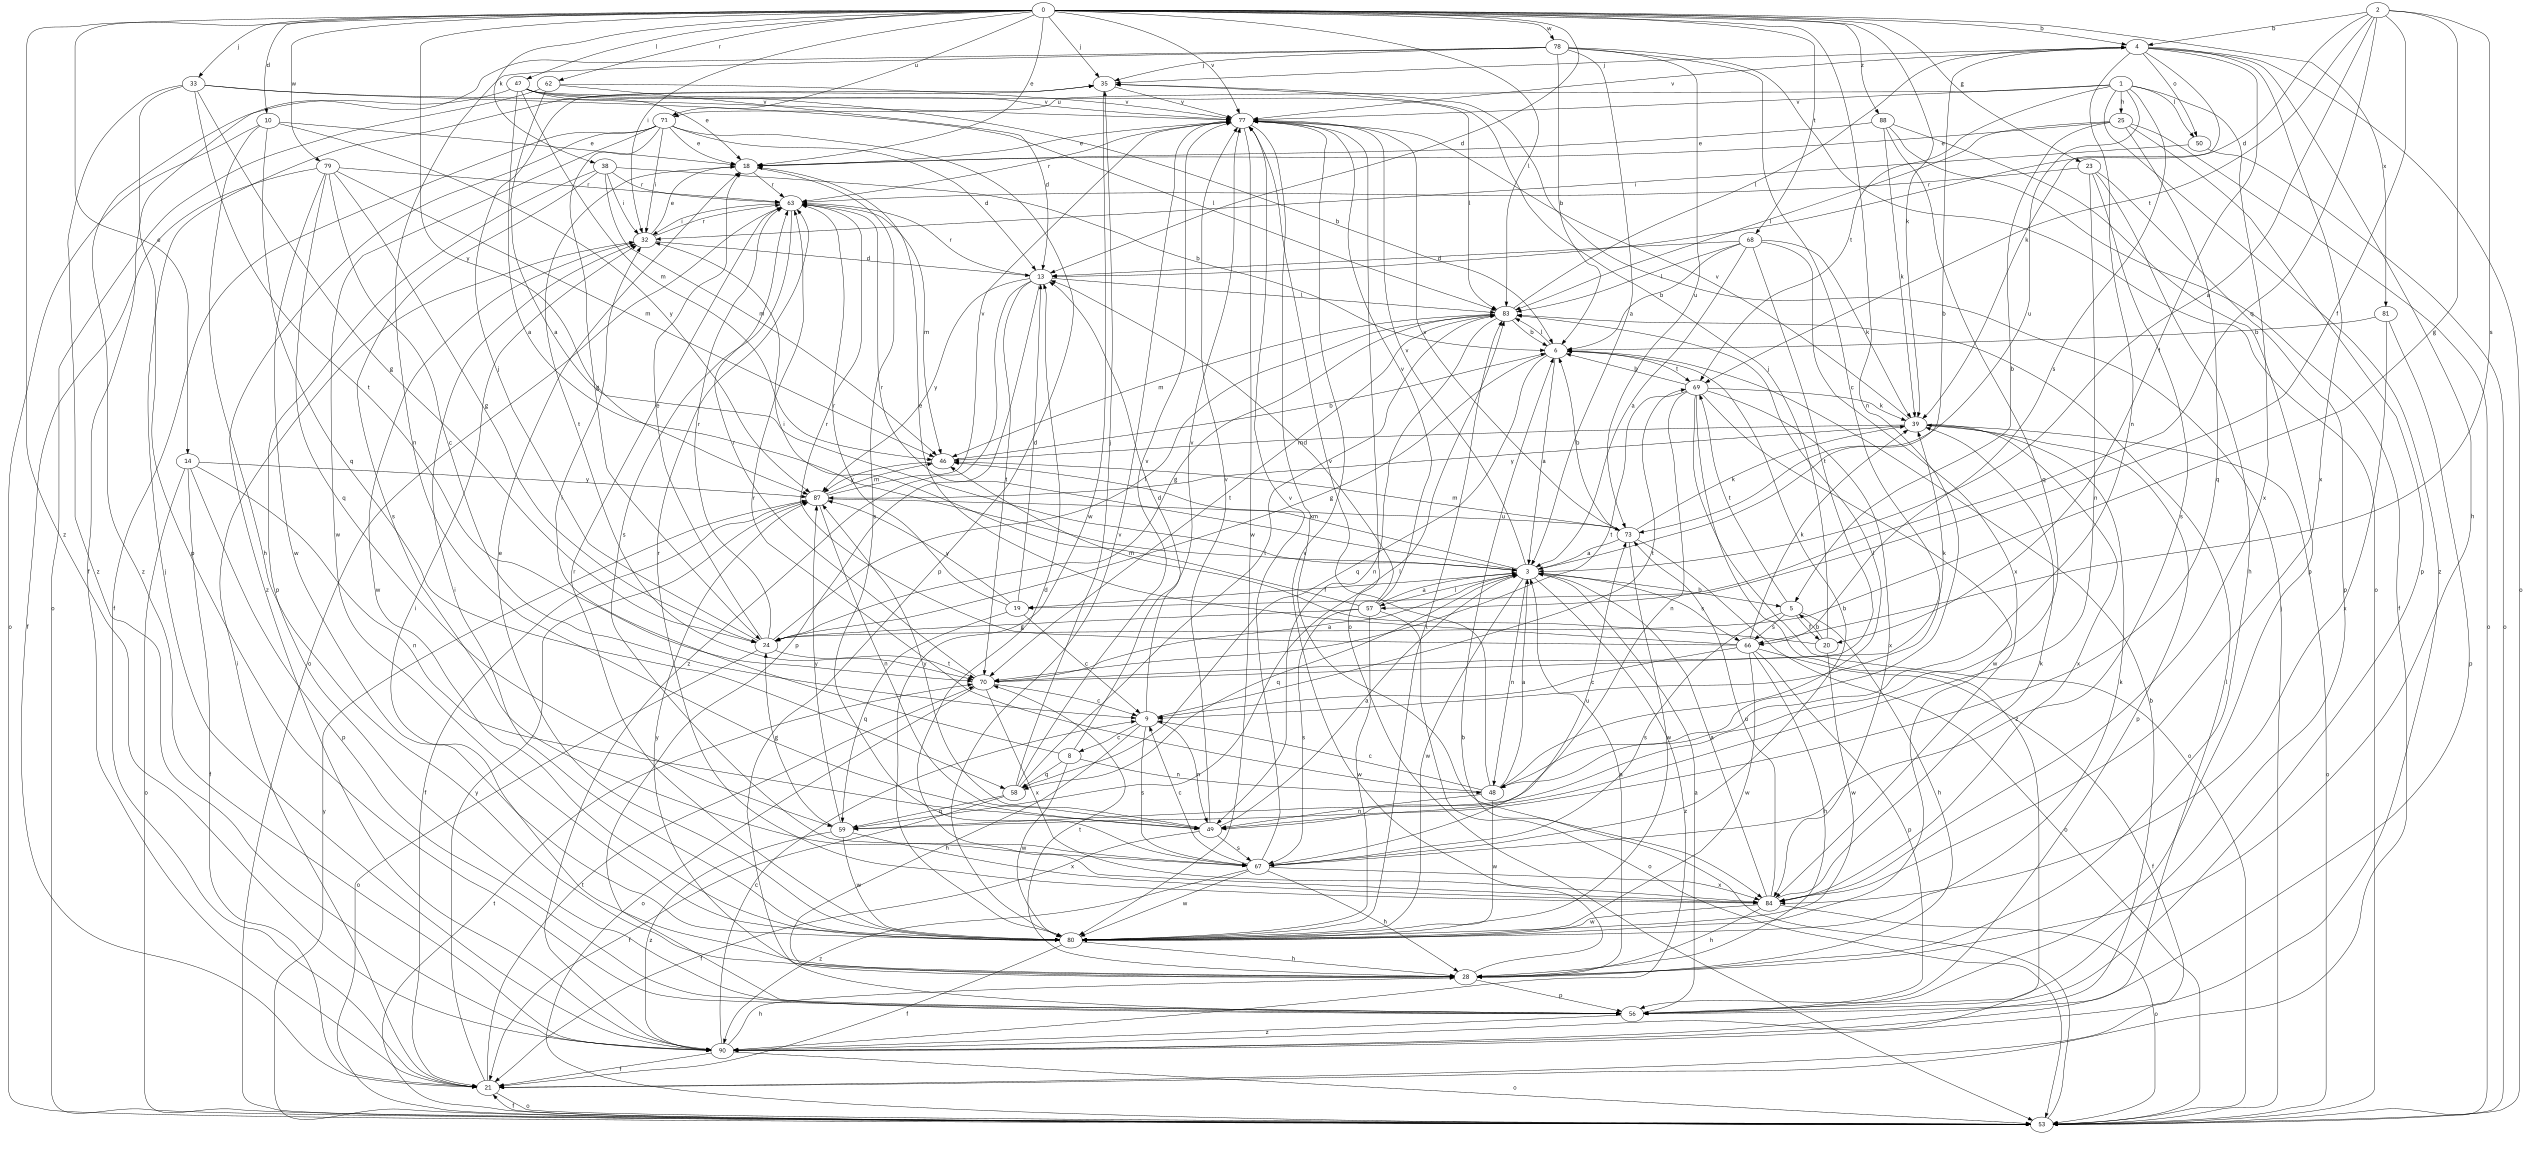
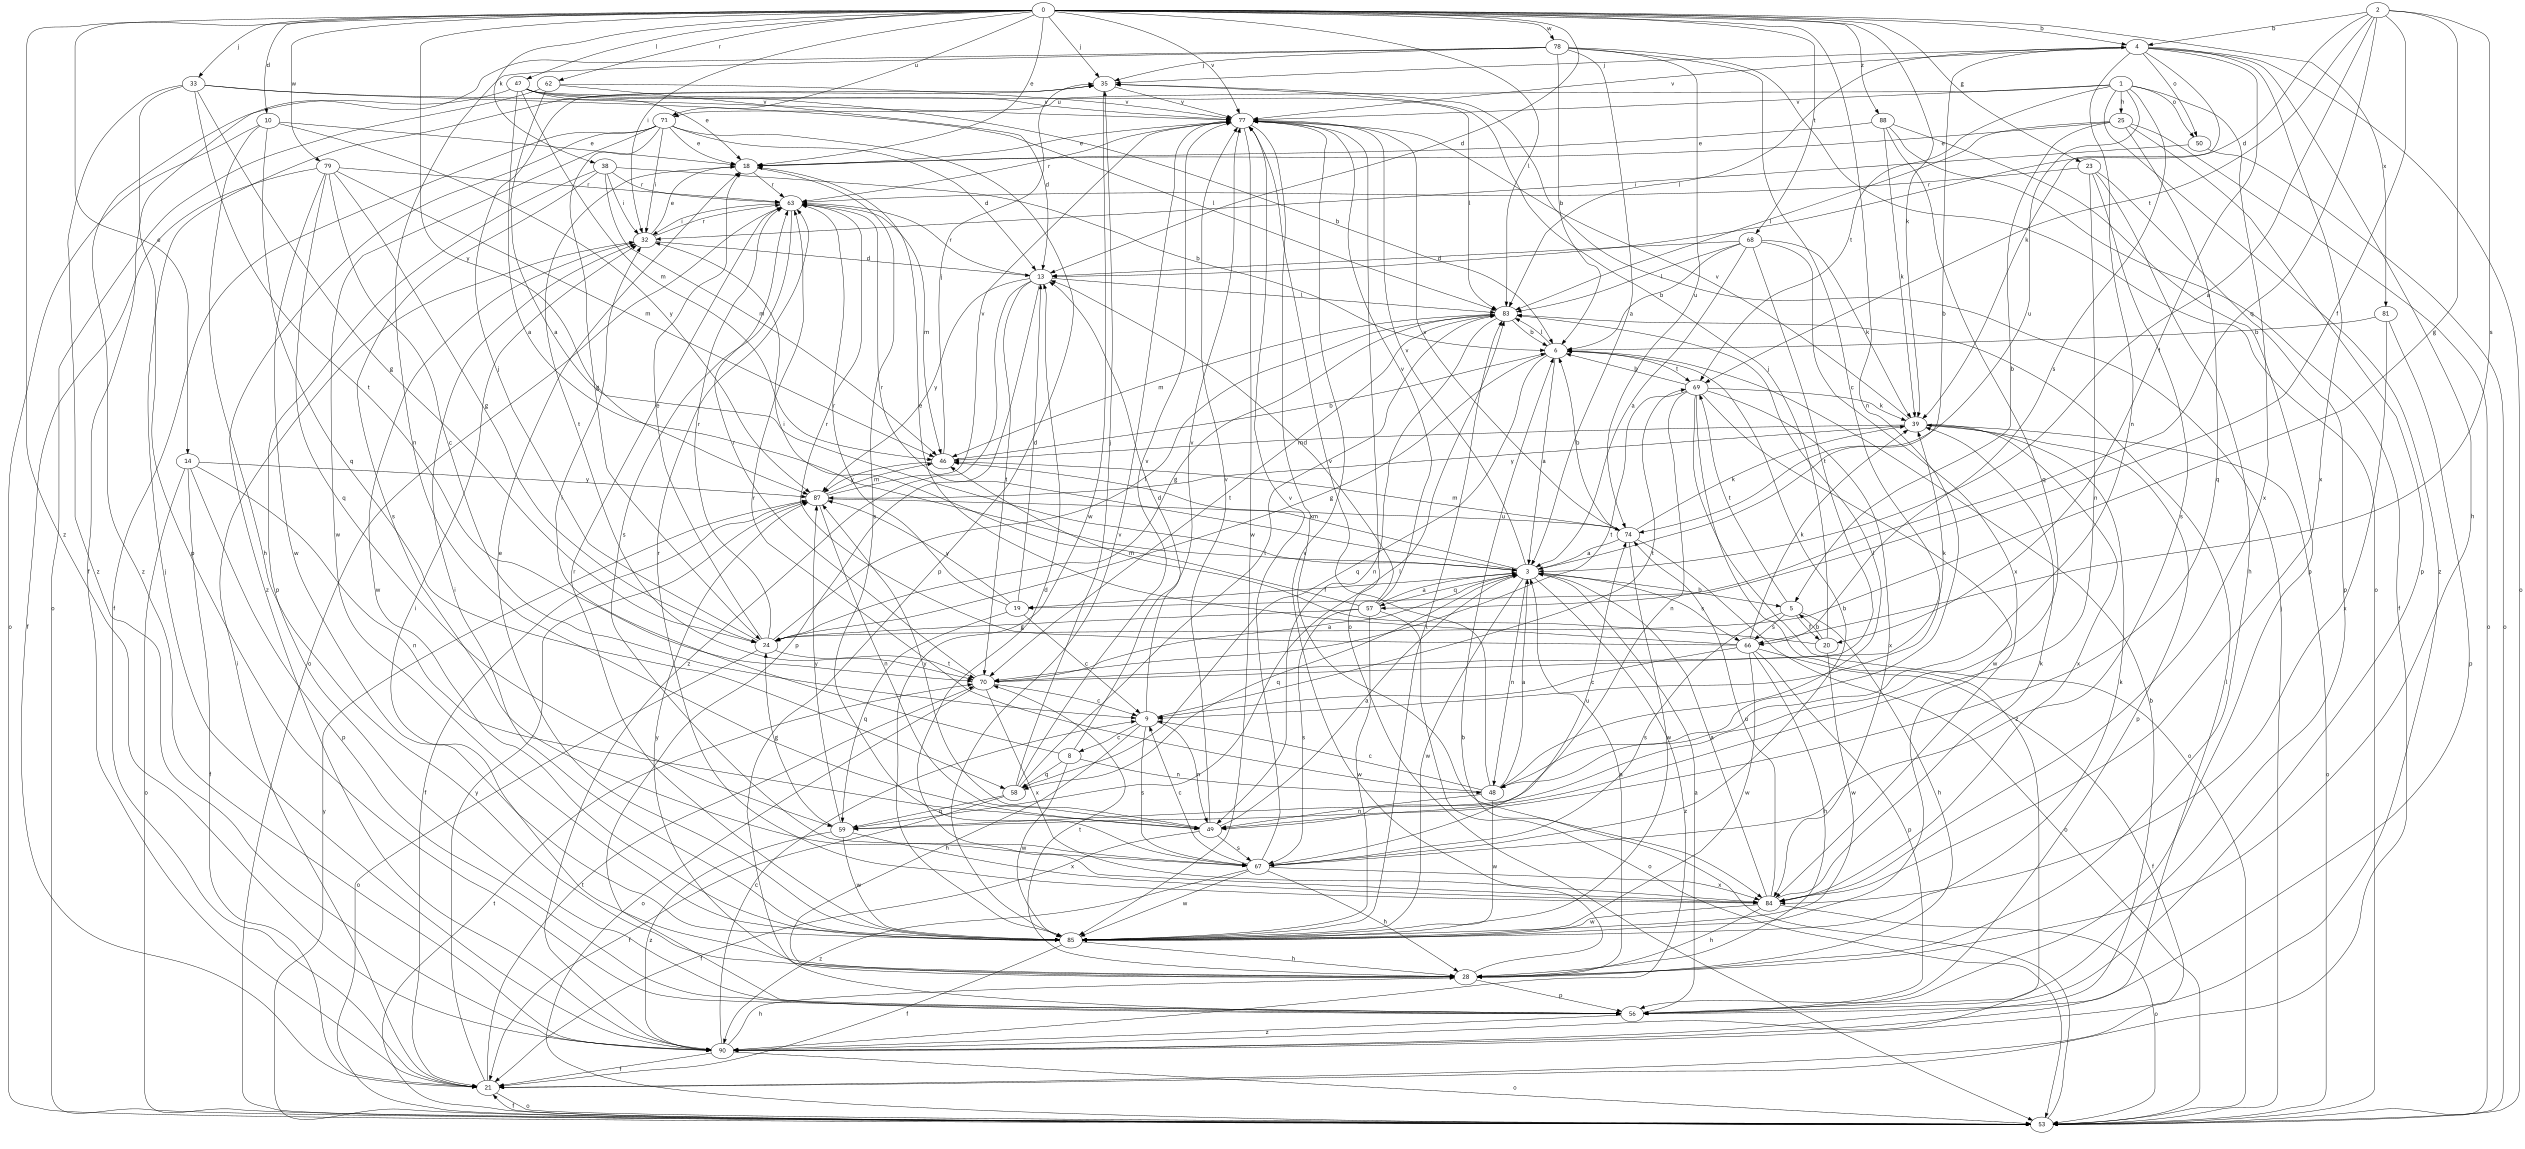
edge "1" -> "50": label "l" -> "o"
edge "83" -> "4": reversed
edge "46" -> "35": added, label "j"
node "73": label "73" -> "74"
edge "3" -> "57": label "l" -> "q"
node "80": label "80" -> "85"
